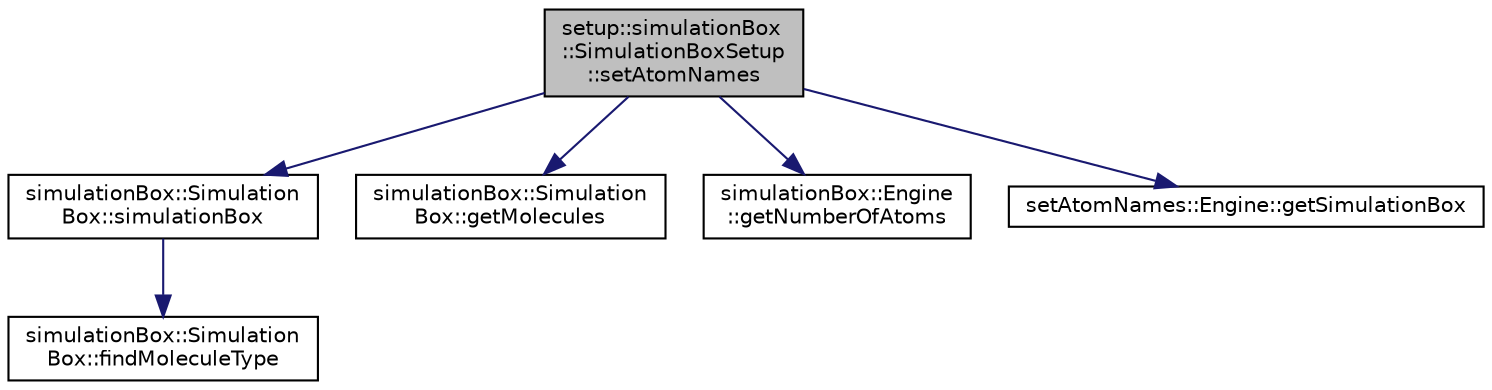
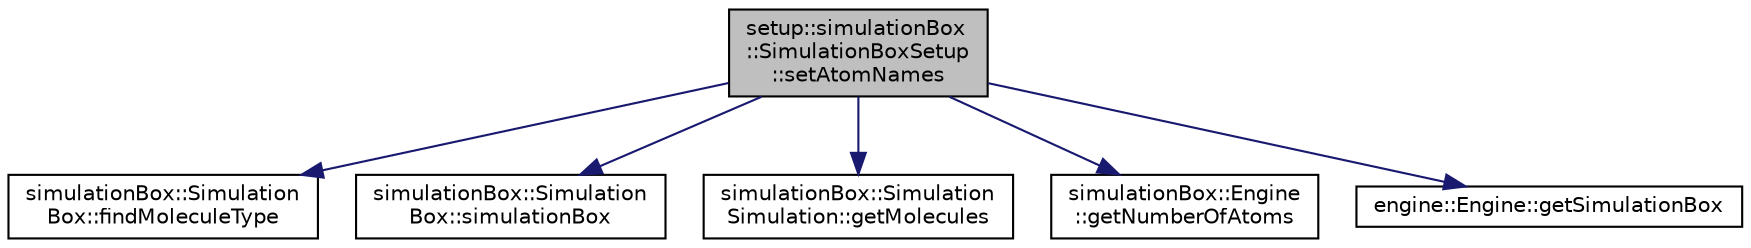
node "simulationBox::Simulation Box::getMolecules": label "simulationBox::Simulation Box::getMolecules" -> "simulationBox::Simulation Simulation::getMolecules"
node "setAtomNames::Engine::getSimulationBox": label "setAtomNames::Engine::getSimulationBox" -> "engine::Engine::getSimulationBox"
edge "simulationBox::Simulation Box::simulationBox" -> "simulationBox::Simulation Box::findMoleculeType": now "setup::simulationBox ::SimulationBoxSetup ::setAtomNames" -> "simulationBox::Simulation Box::findMoleculeType"
